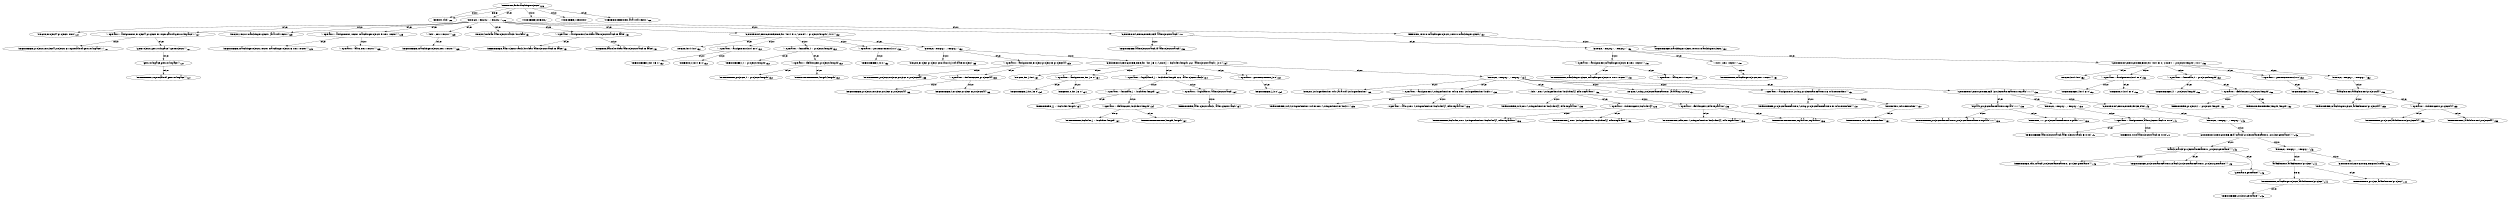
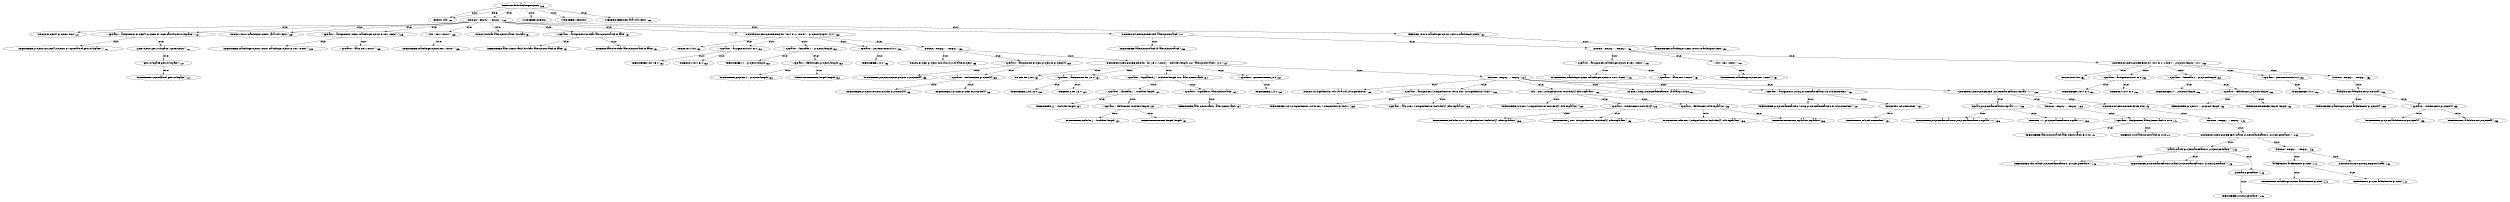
edge "(<operator>.fieldAccess,includes.length)" -> "(IDENTIFIER,includes,j < includes.length)": label "DDG: " -> "AST: "
edge "(addElement,addElement(project))" -> "(IDENTIFIER,matchingProjects,addElement(project))": label "DDG: " -> "AST: "
edge "(IDENTIFIER,matchingProjects,addElement(project))" -> "(IDENTIFIER,project,getName())": now "(getName,getName())" -> "(IDENTIFIER,project,getName())"
